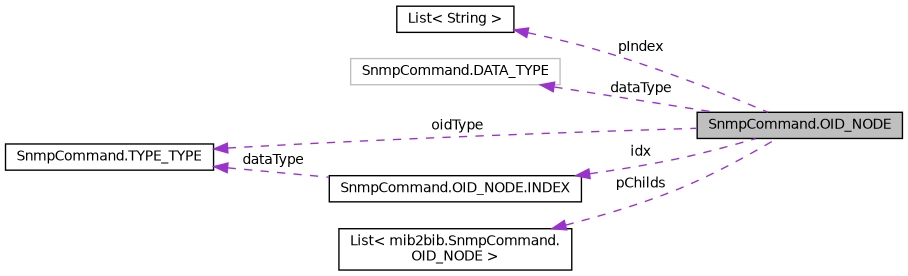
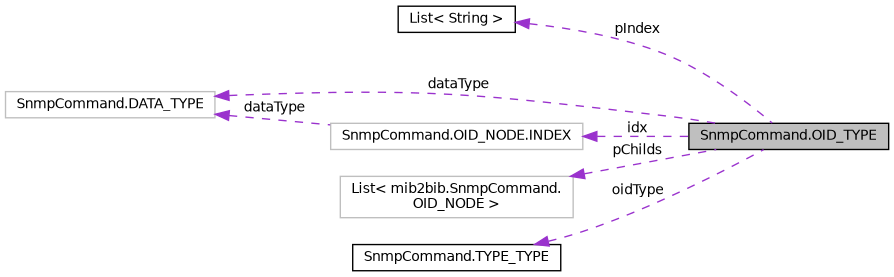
node "SnmpCommand.OID_NODE": label "SnmpCommand.OID_NODE" -> "SnmpCommand.OID_TYPE"
edge "SnmpCommand.OID_NODE.INDEX" -> "SnmpCommand.TYPE_TYPE": now "SnmpCommand.OID_NODE.INDEX" -> "SnmpCommand.DATA_TYPE"
node "SnmpCommand.OID_NODE.INDEX": color black -> grey75
node "List< mib2bib.SnmpCommand. OID_NODE >": color black -> grey75
